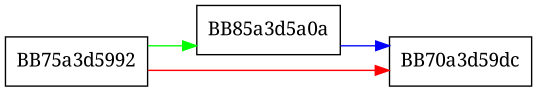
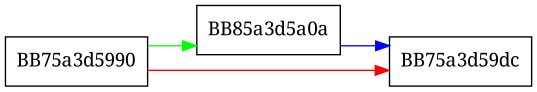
node "BB75a3d5992": label "BB75a3d5992" -> "BB75a3d5990"
node "BB70a3d59dc": label "BB70a3d59dc" -> "BB75a3d59dc"
